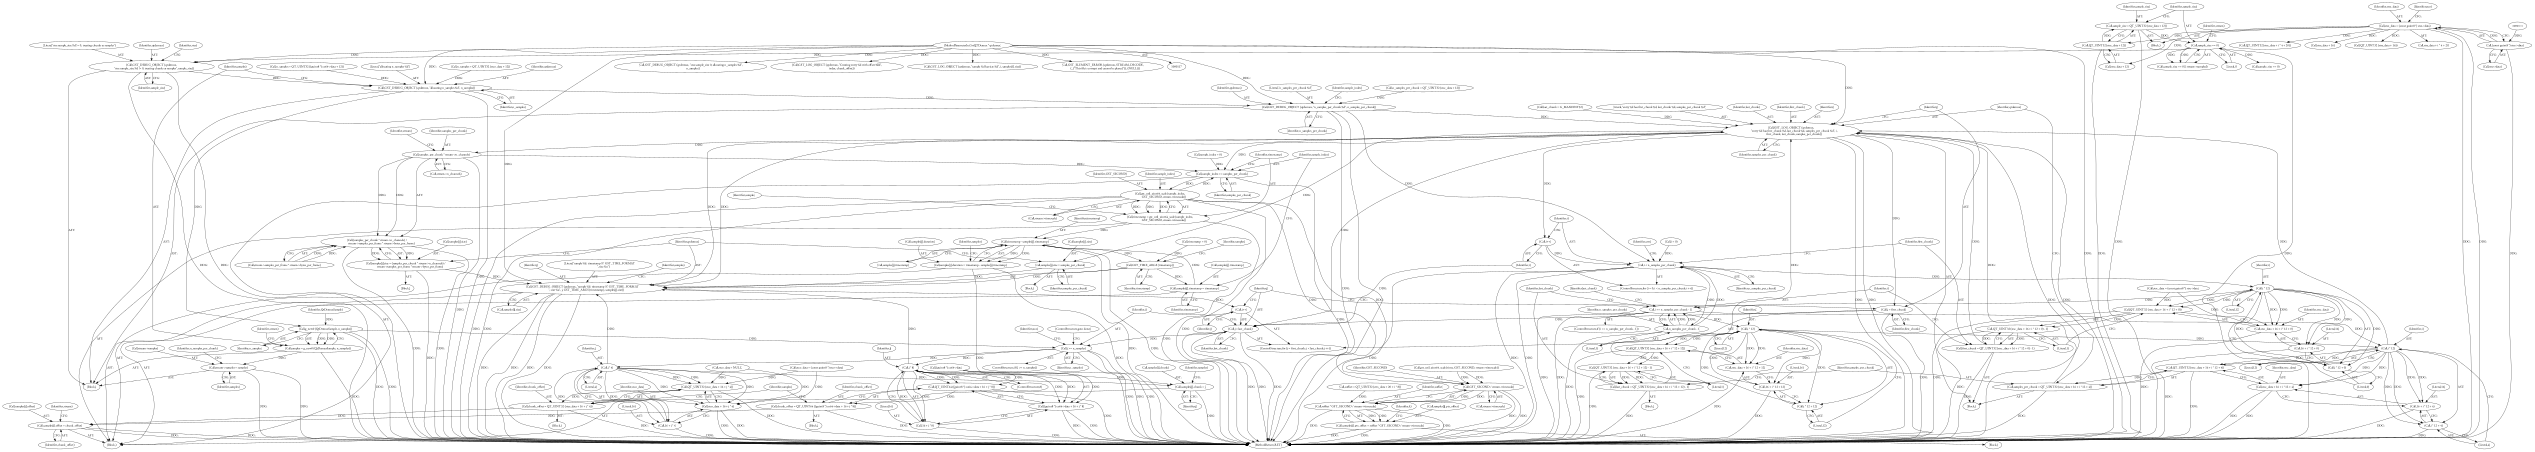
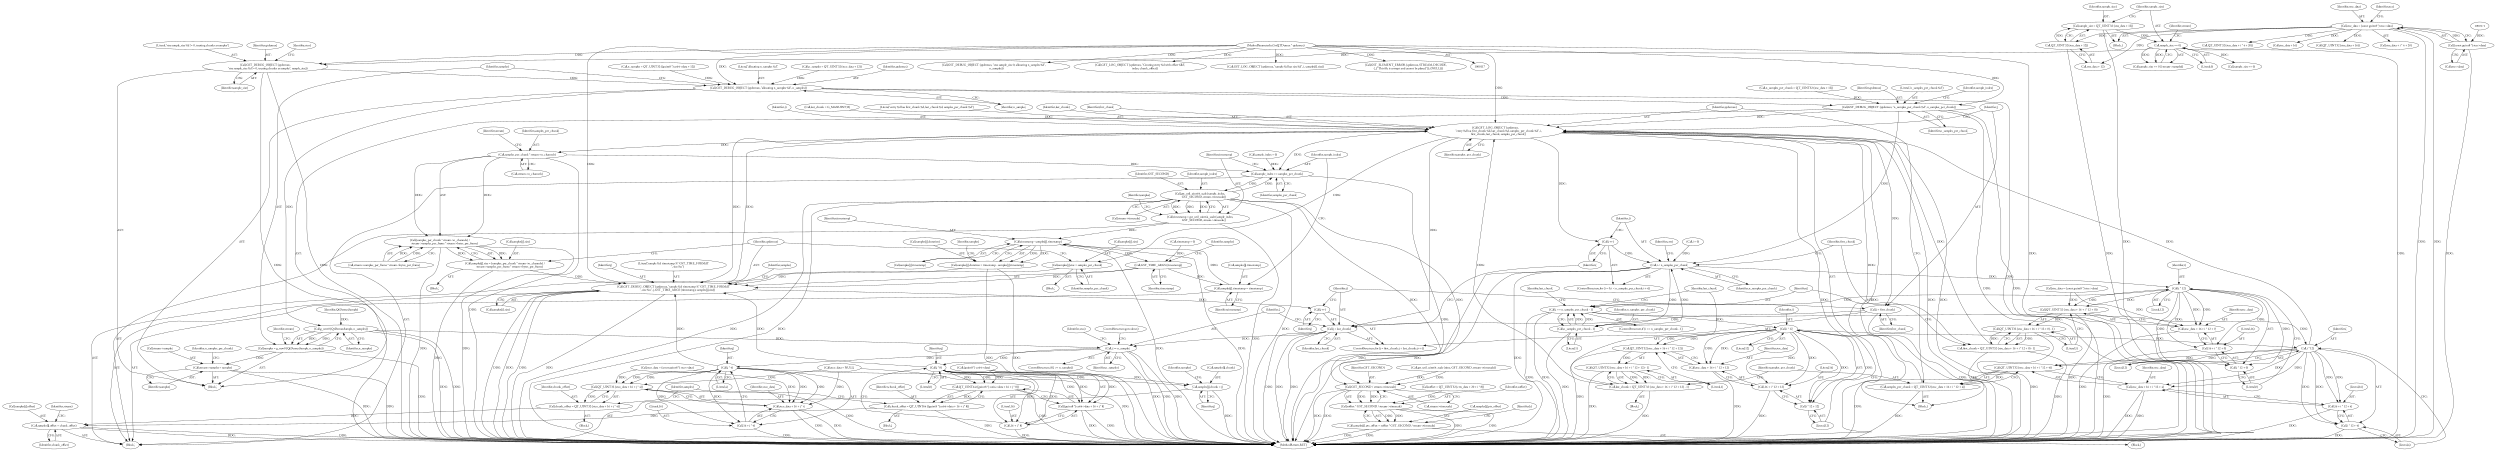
node "(ControlStructure,8)": label "(ControlStructure,8)" -> "(Literal,8)"
edge "(Call,chunk_offset = QT_UINT32 (stco_data + 16 + j * 4))" -> "(MethodReturn,RET)": now "(Call,stco_data = NULL)" -> "(MethodReturn,RET)"
